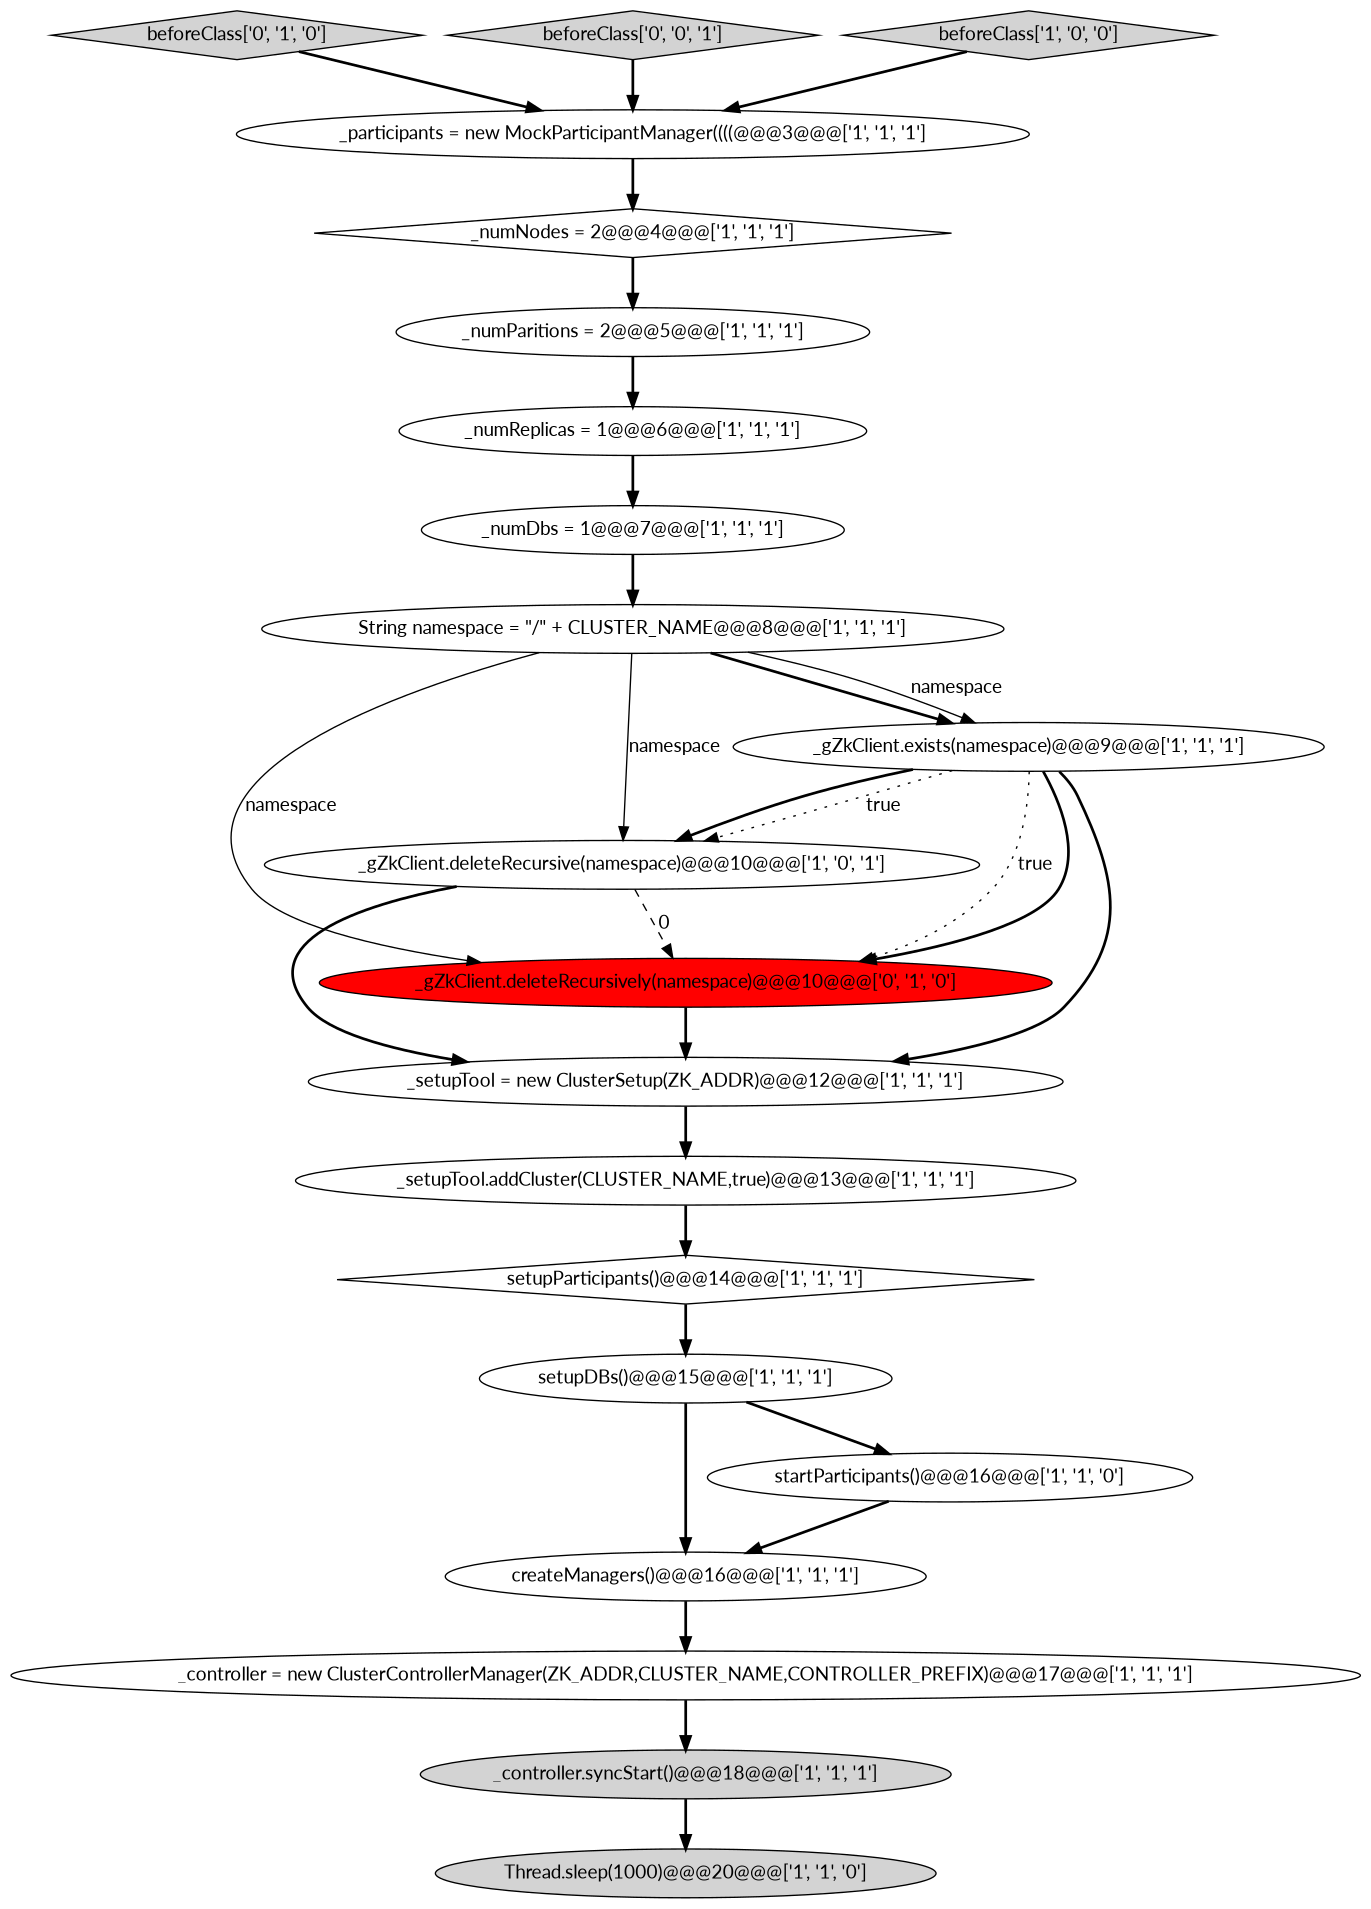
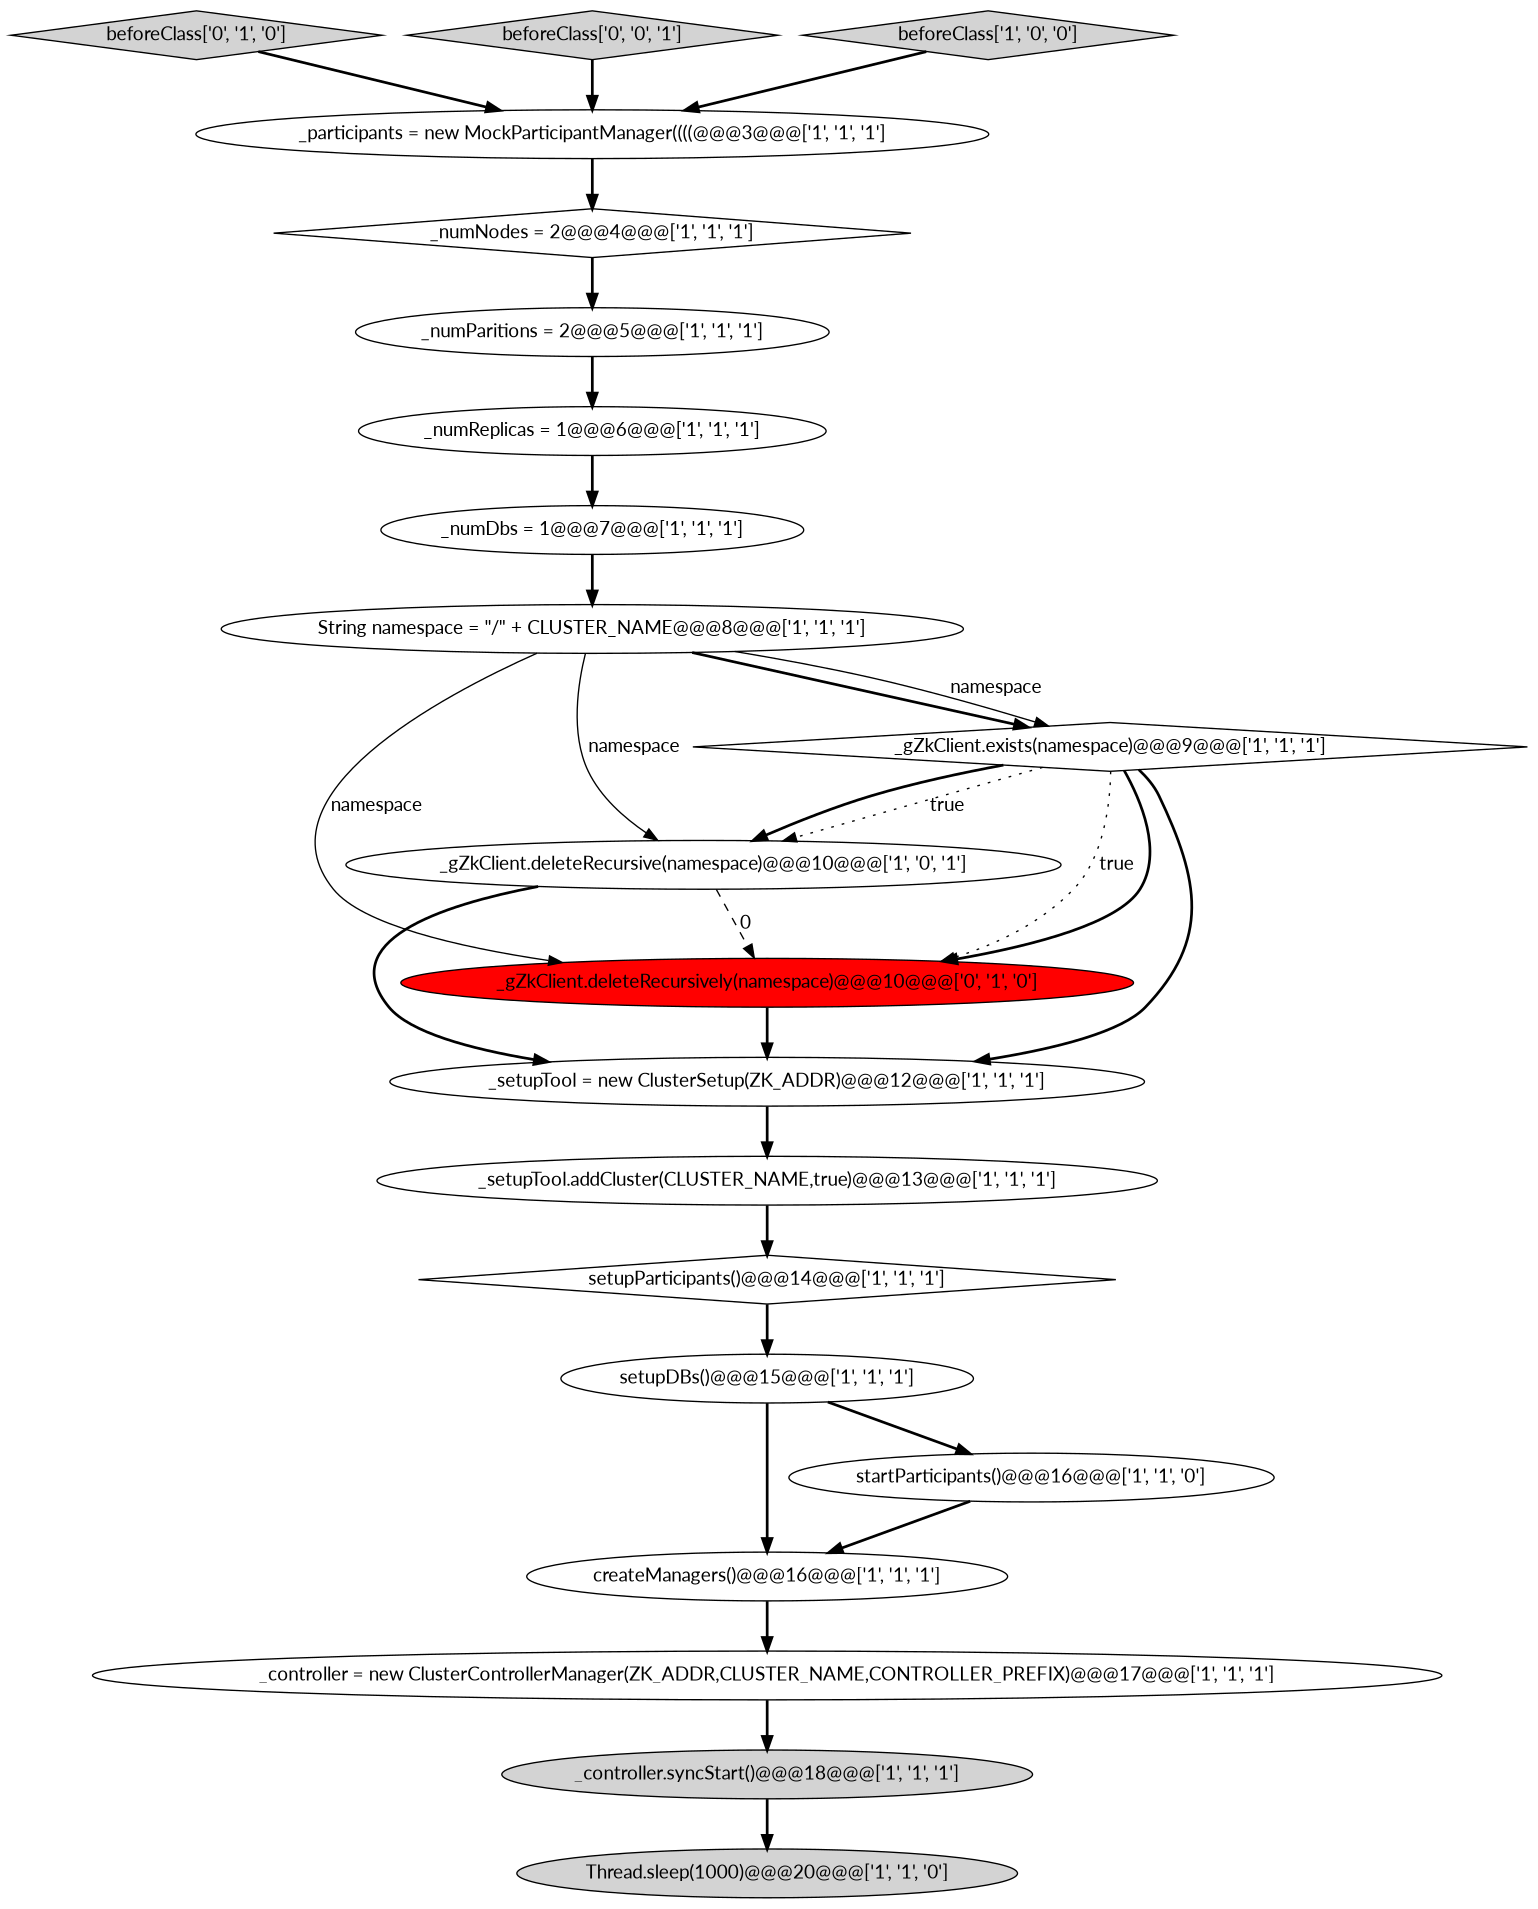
node "_gZkClient.exists(namespace)@@@9@@@['1', '1', '1']": shape ellipse -> diamond
